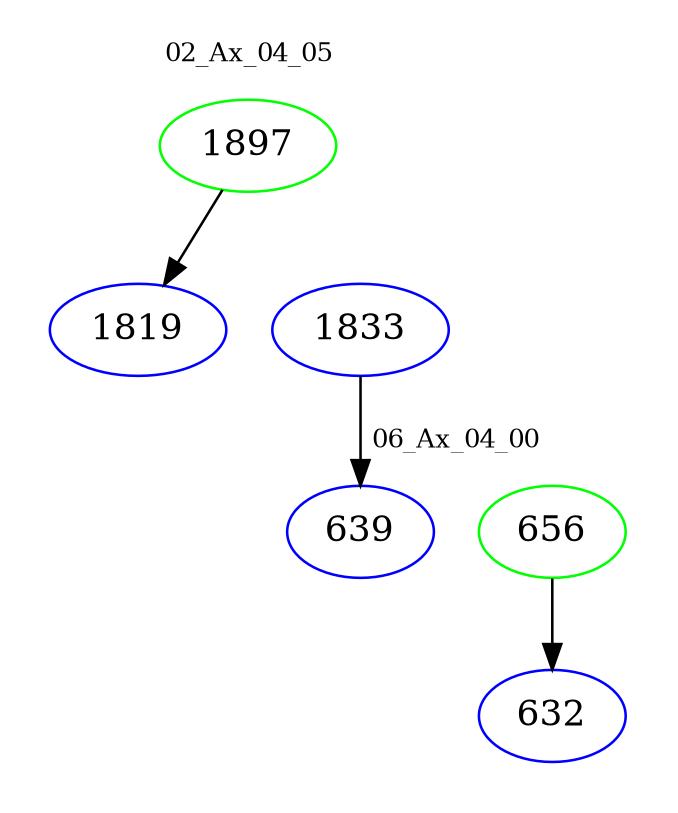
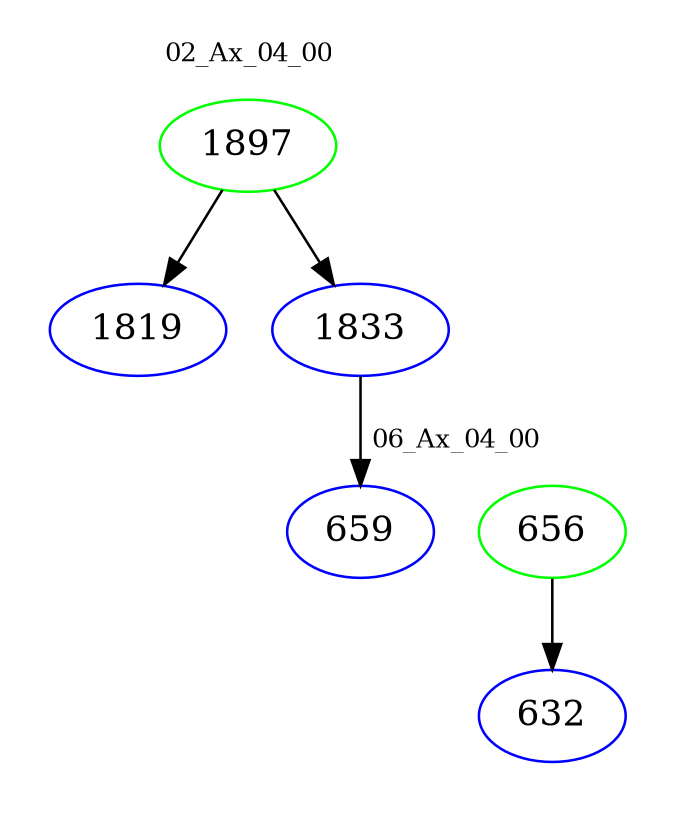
cluster "02_Ax_04_05": label "02_Ax_04_05" -> "02_Ax_04_00"
edge "1897" -> "1833": added
node "639": label "639" -> "659"
